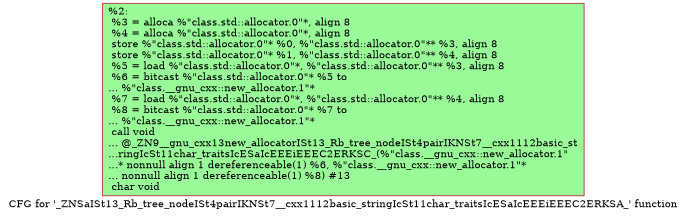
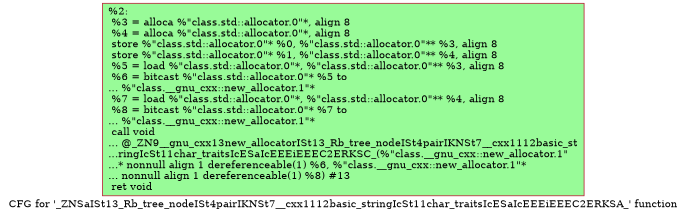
node "%2:": text "char void" -> "ret void"
